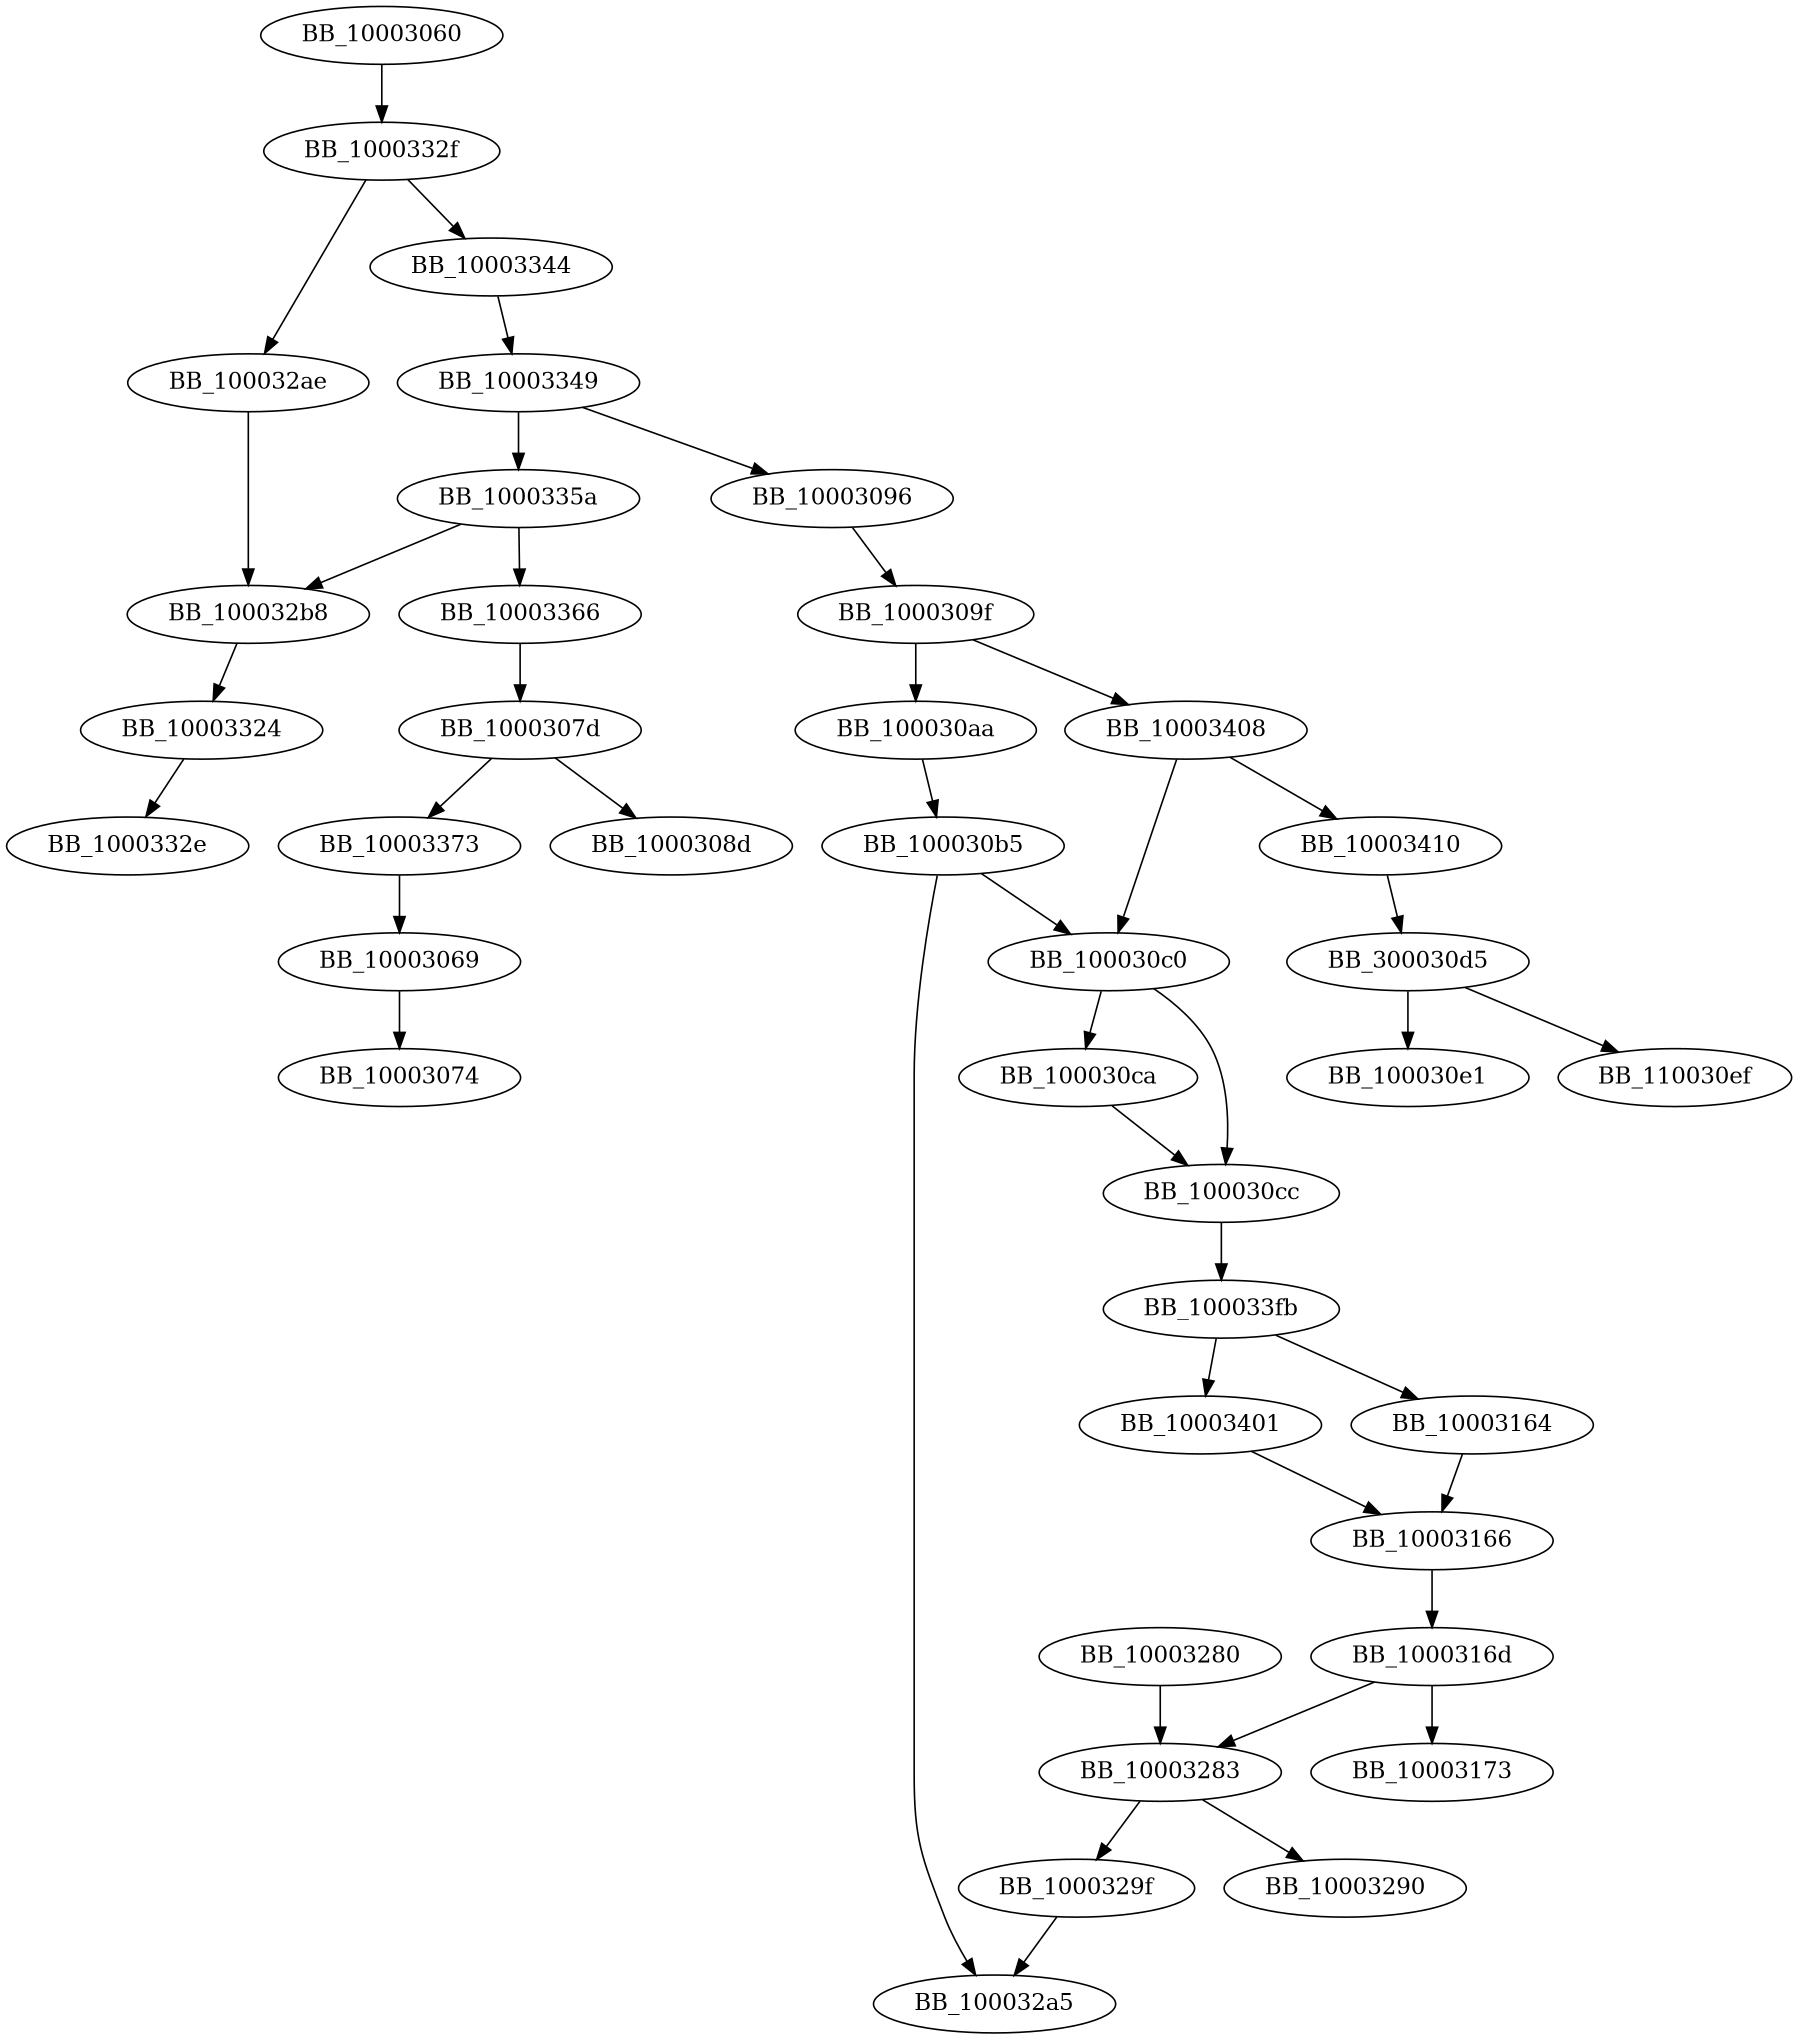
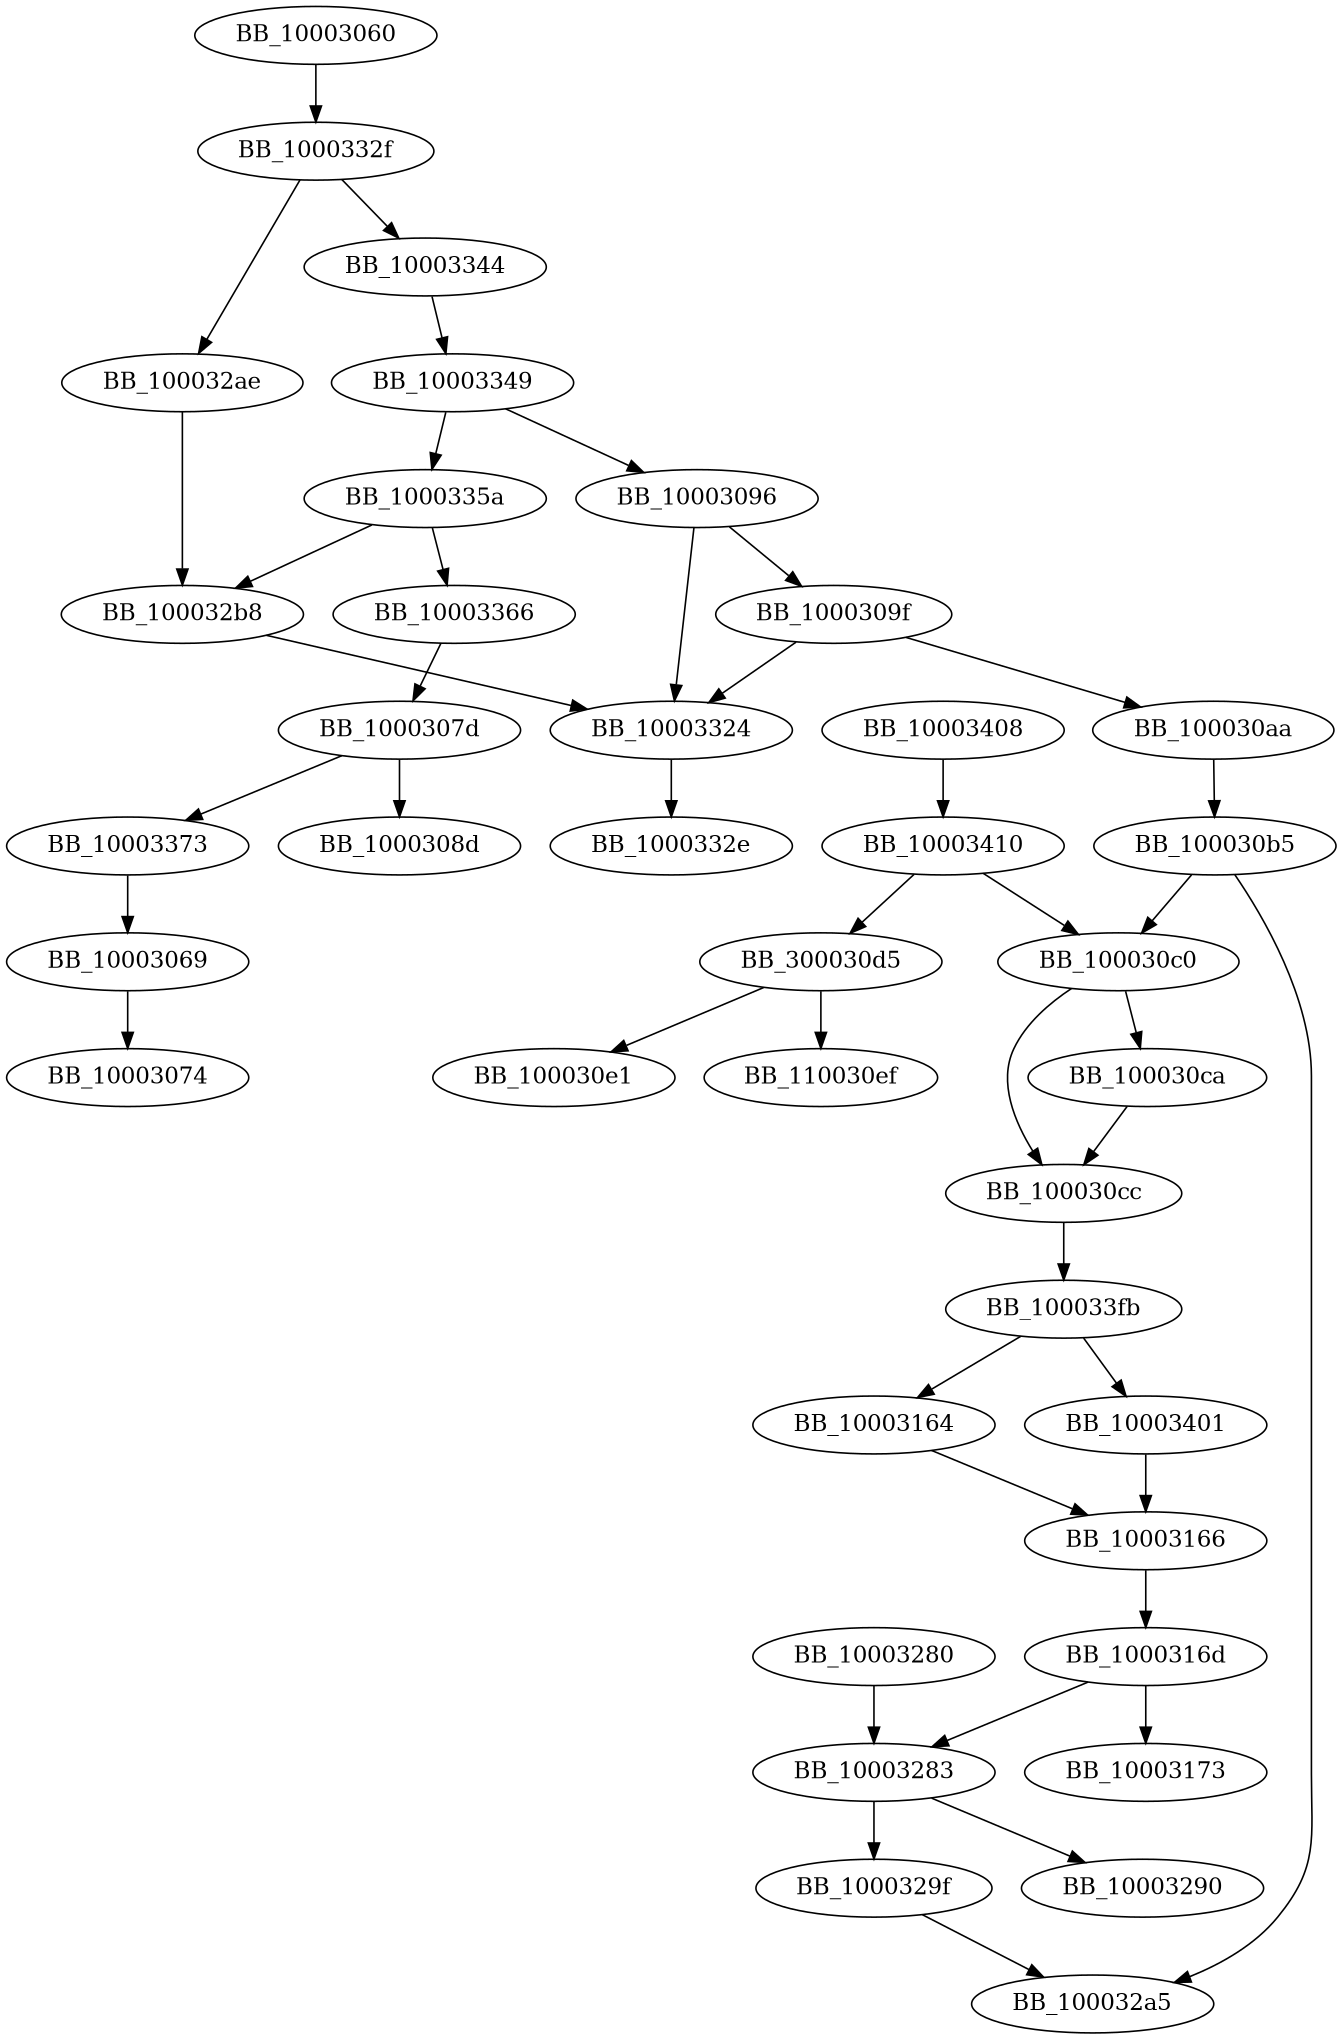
edge "BB_10003096" -> "BB_10003324": added
edge "BB_1000309f" -> "BB_10003408": now "BB_1000309f" -> "BB_10003324"
edge "BB_10003408" -> "BB_100030c0": now "BB_10003410" -> "BB_100030c0"
